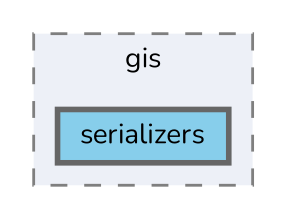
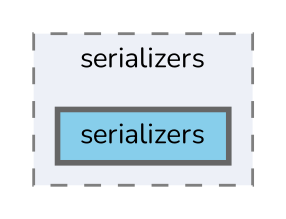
cluster "gis": label "gis" -> "serializers"
